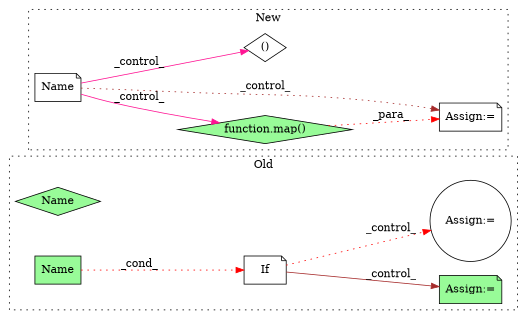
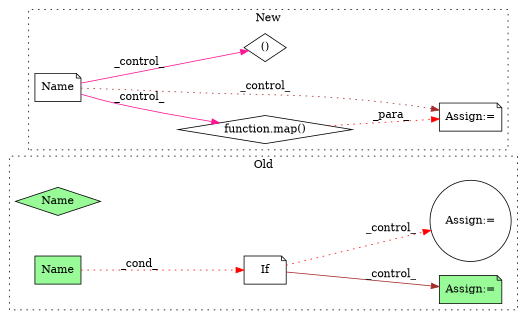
node "function.map()": fillcolor palegreen -> white
